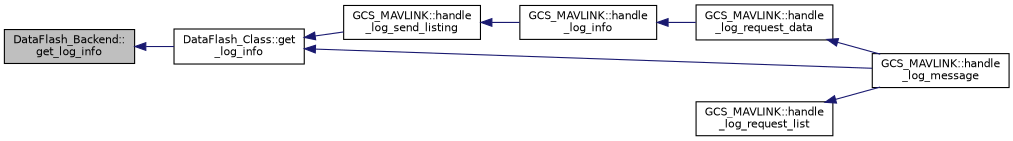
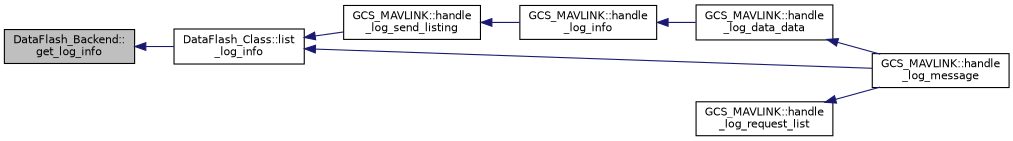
node "GCS_MAVLINK::handle _log_request_data": label "GCS_MAVLINK::handle _log_request_data" -> "GCS_MAVLINK::handle _log_data_data"
node "DataFlash_Class::get _log_info": label "DataFlash_Class::get _log_info" -> "DataFlash_Class::list _log_info"
